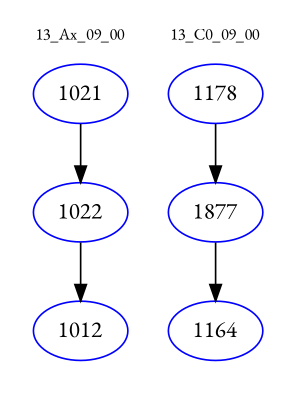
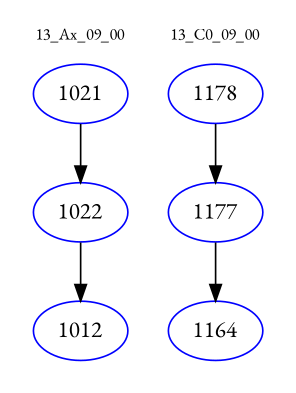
node "1877": label "1877" -> "1177"
